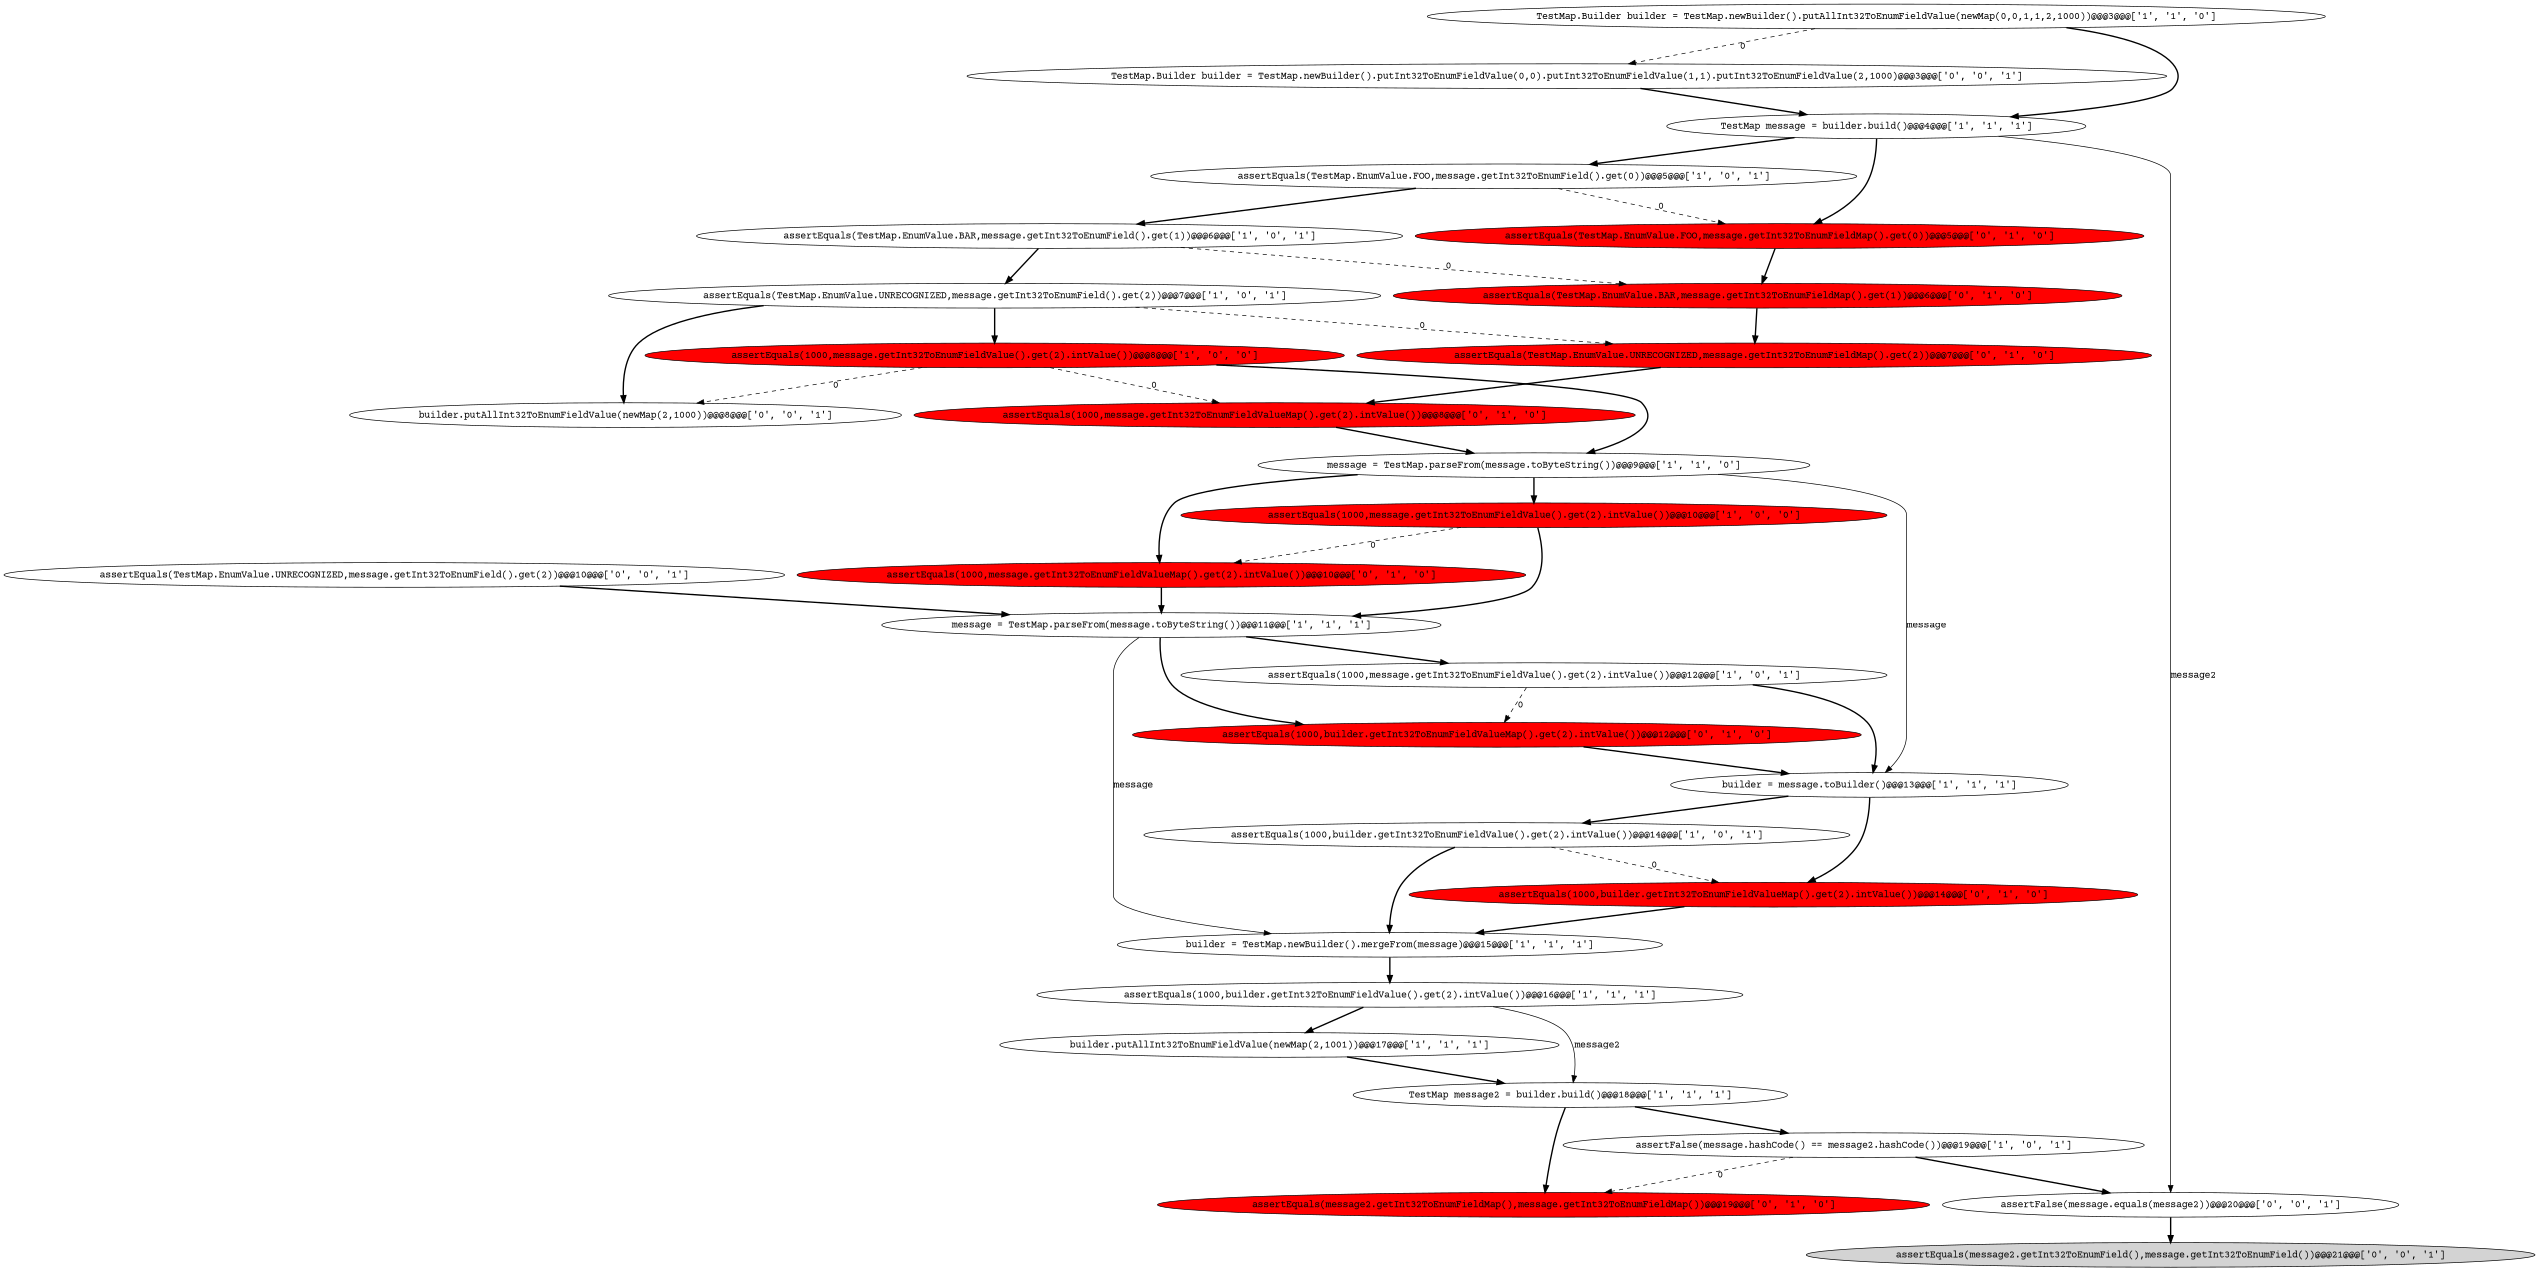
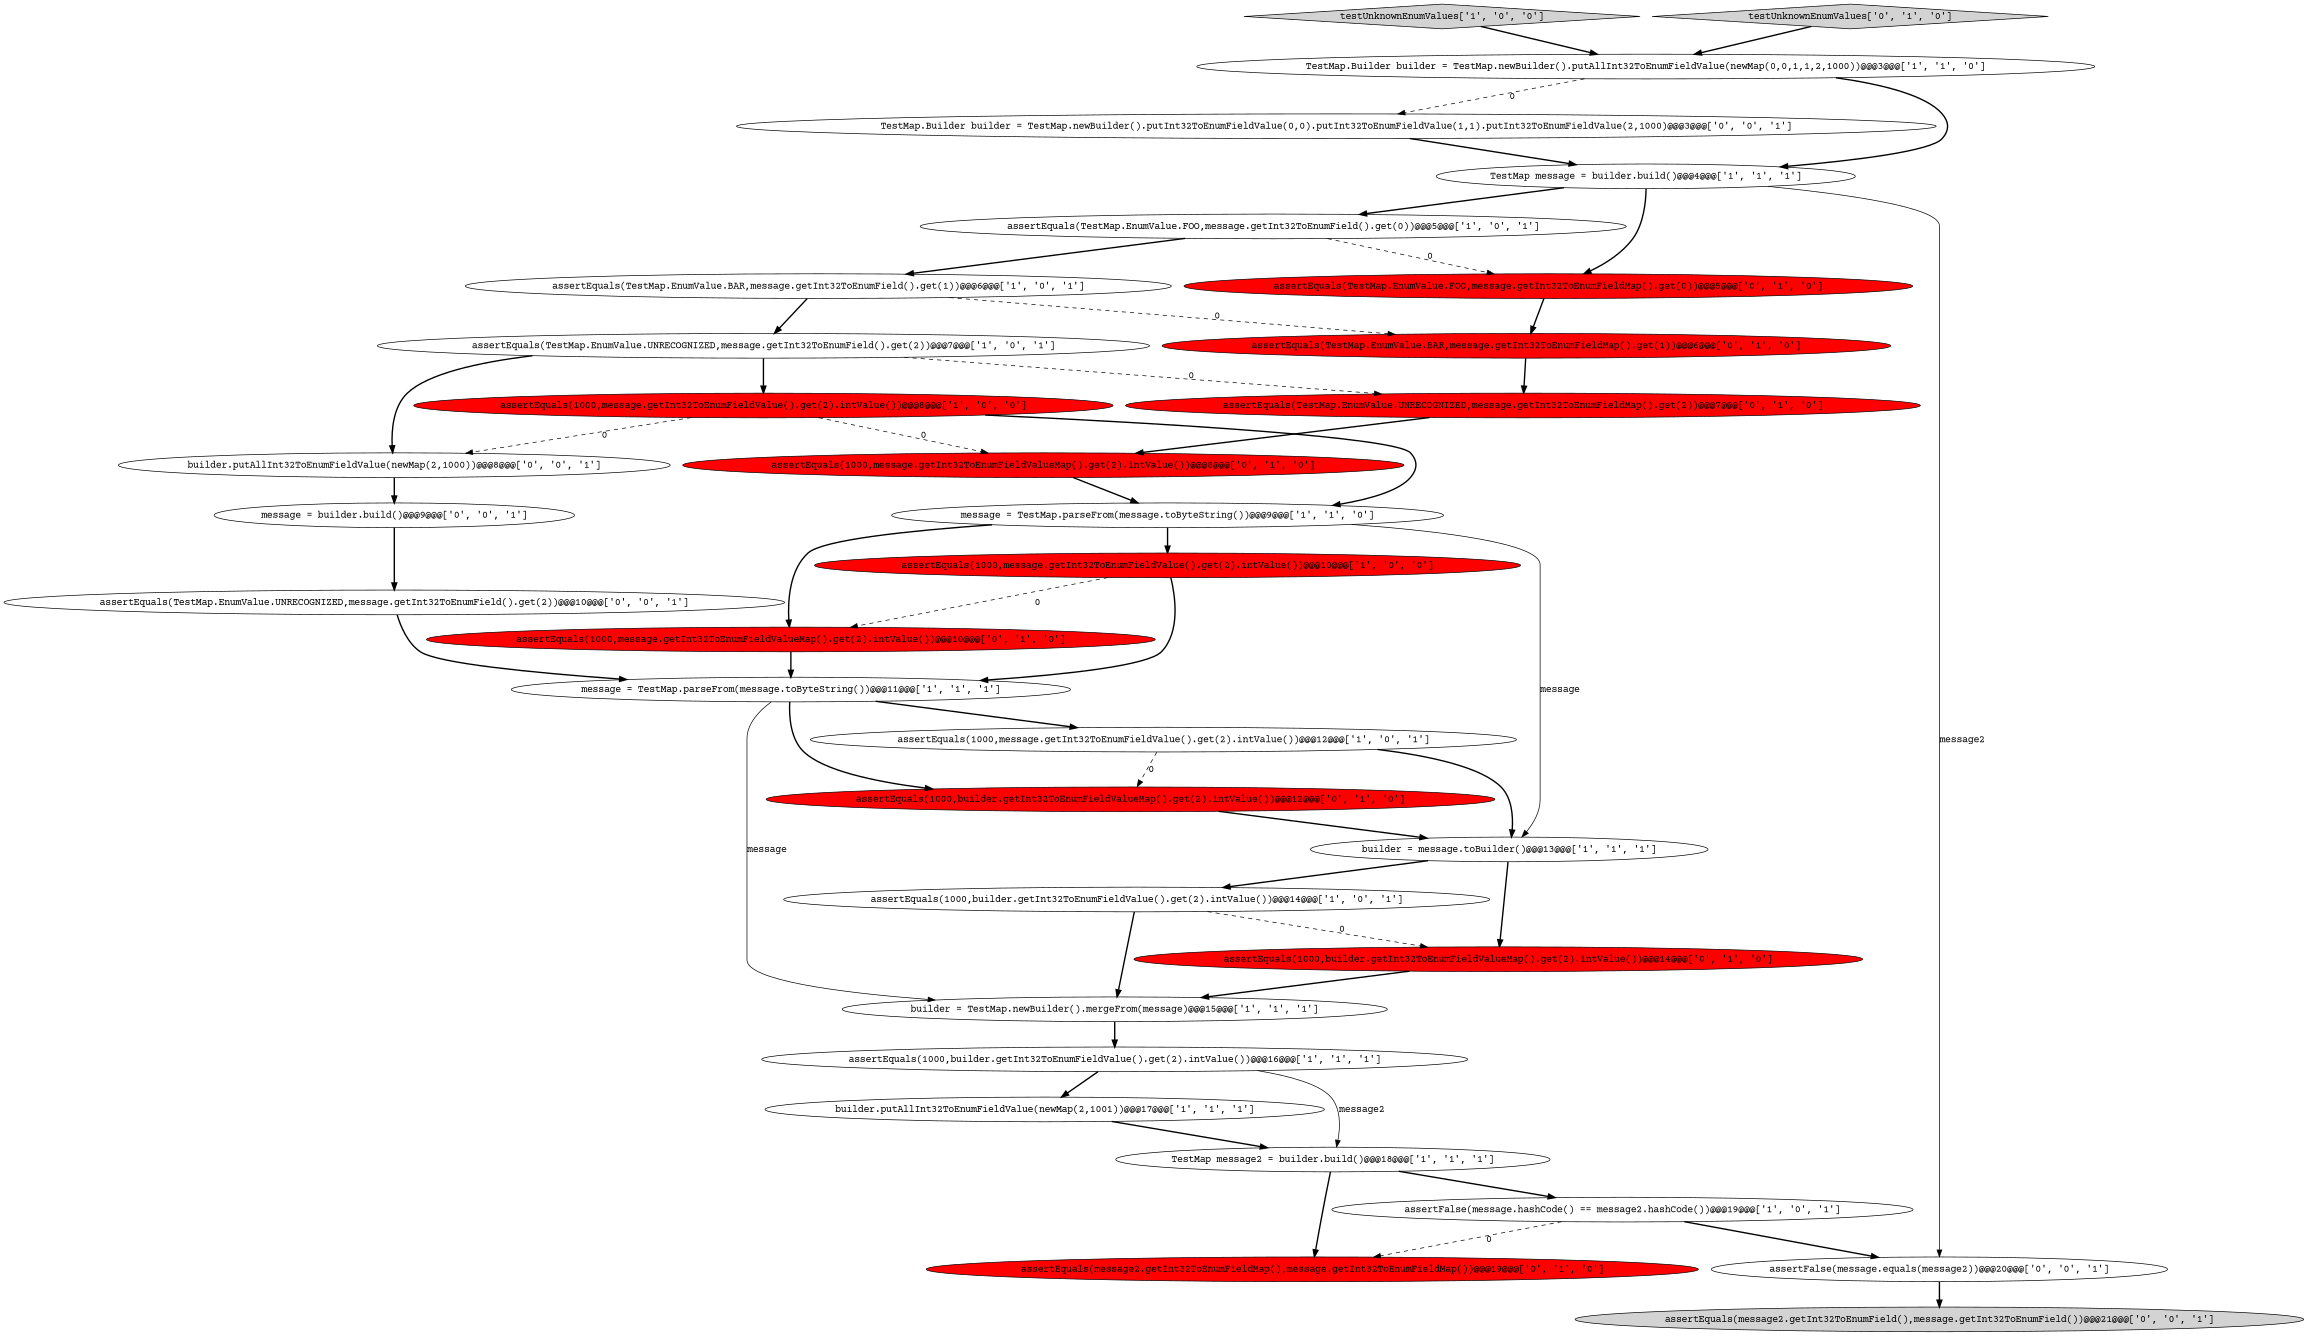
node "testUnknownEnumValues['1', '0', '0']": added
node "testUnknownEnumValues['0', '1', '0']": added
node "message = builder.build()@@@9@@@['0', '0', '1']": added
